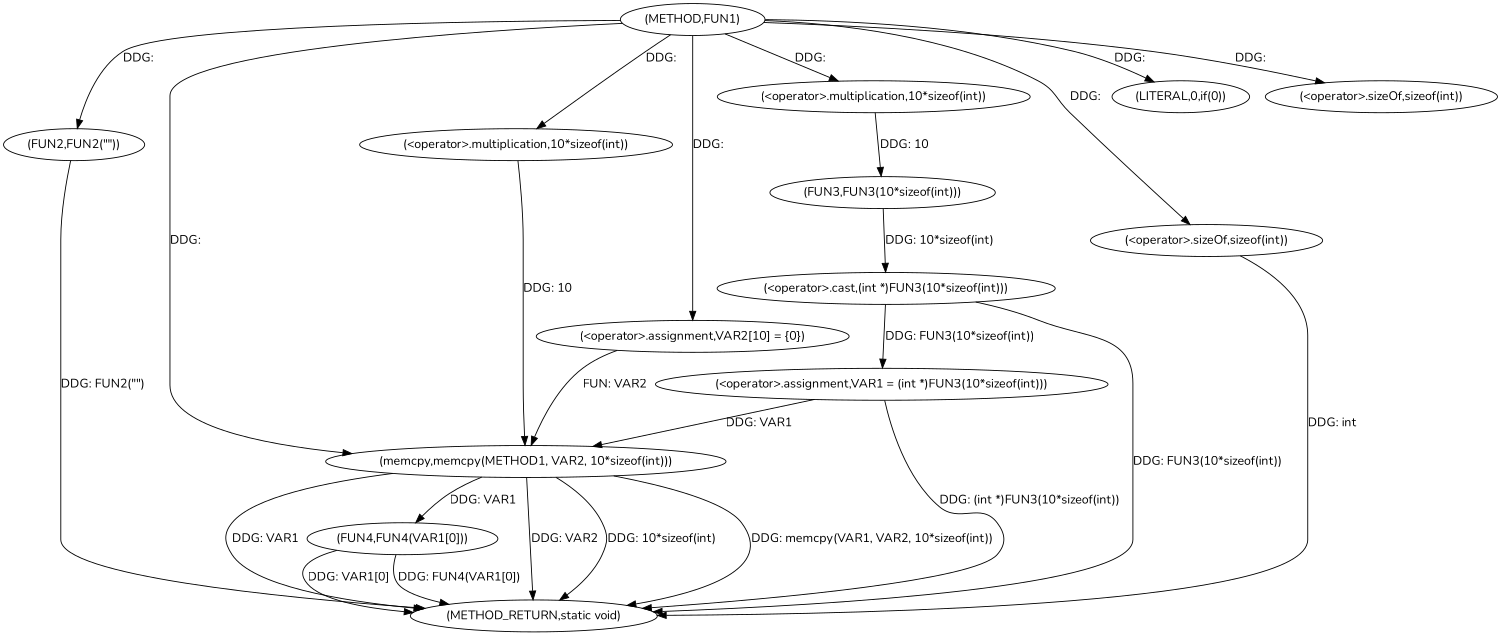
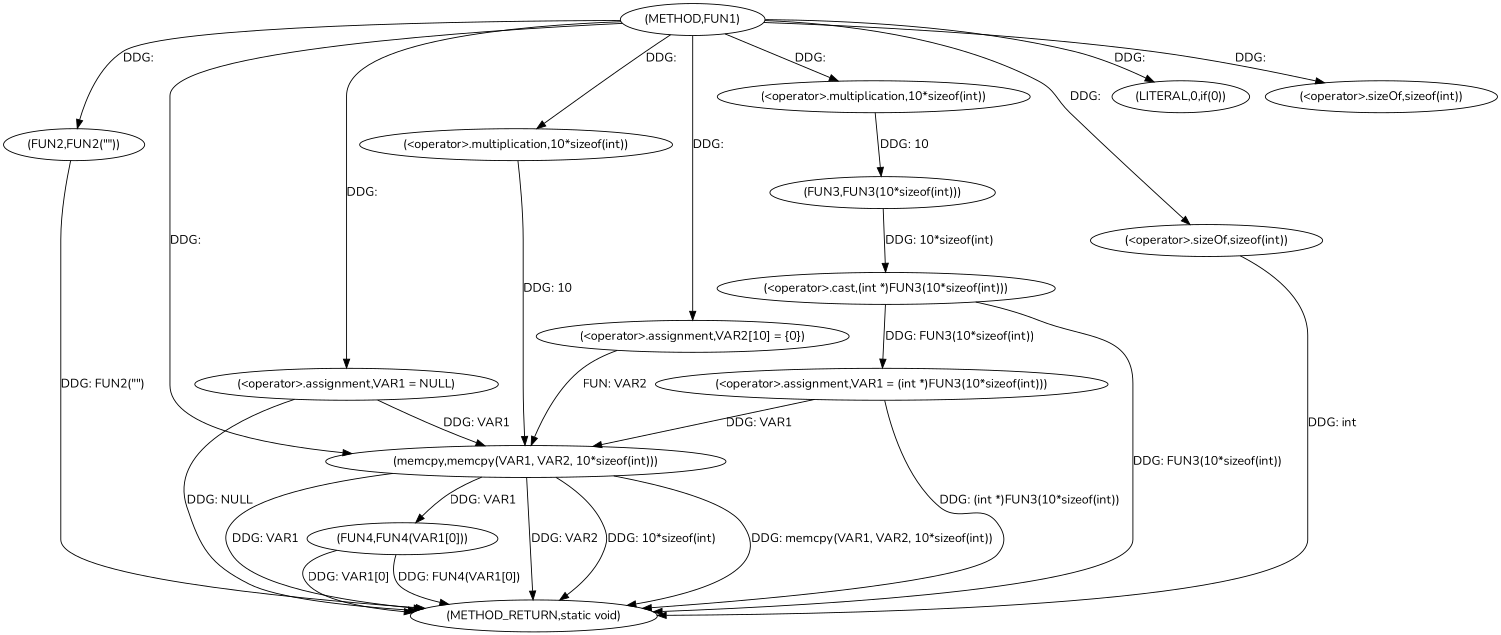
node "(<operator>.assignment,VAR1 = NULL)": added
node "(memcpy,memcpy(METHOD1, VAR2, 10*sizeof(int)))": label "(memcpy,memcpy(METHOD1, VAR2, 10*sizeof(int)))" -> "(memcpy,memcpy(VAR1, VAR2, 10*sizeof(int)))"
